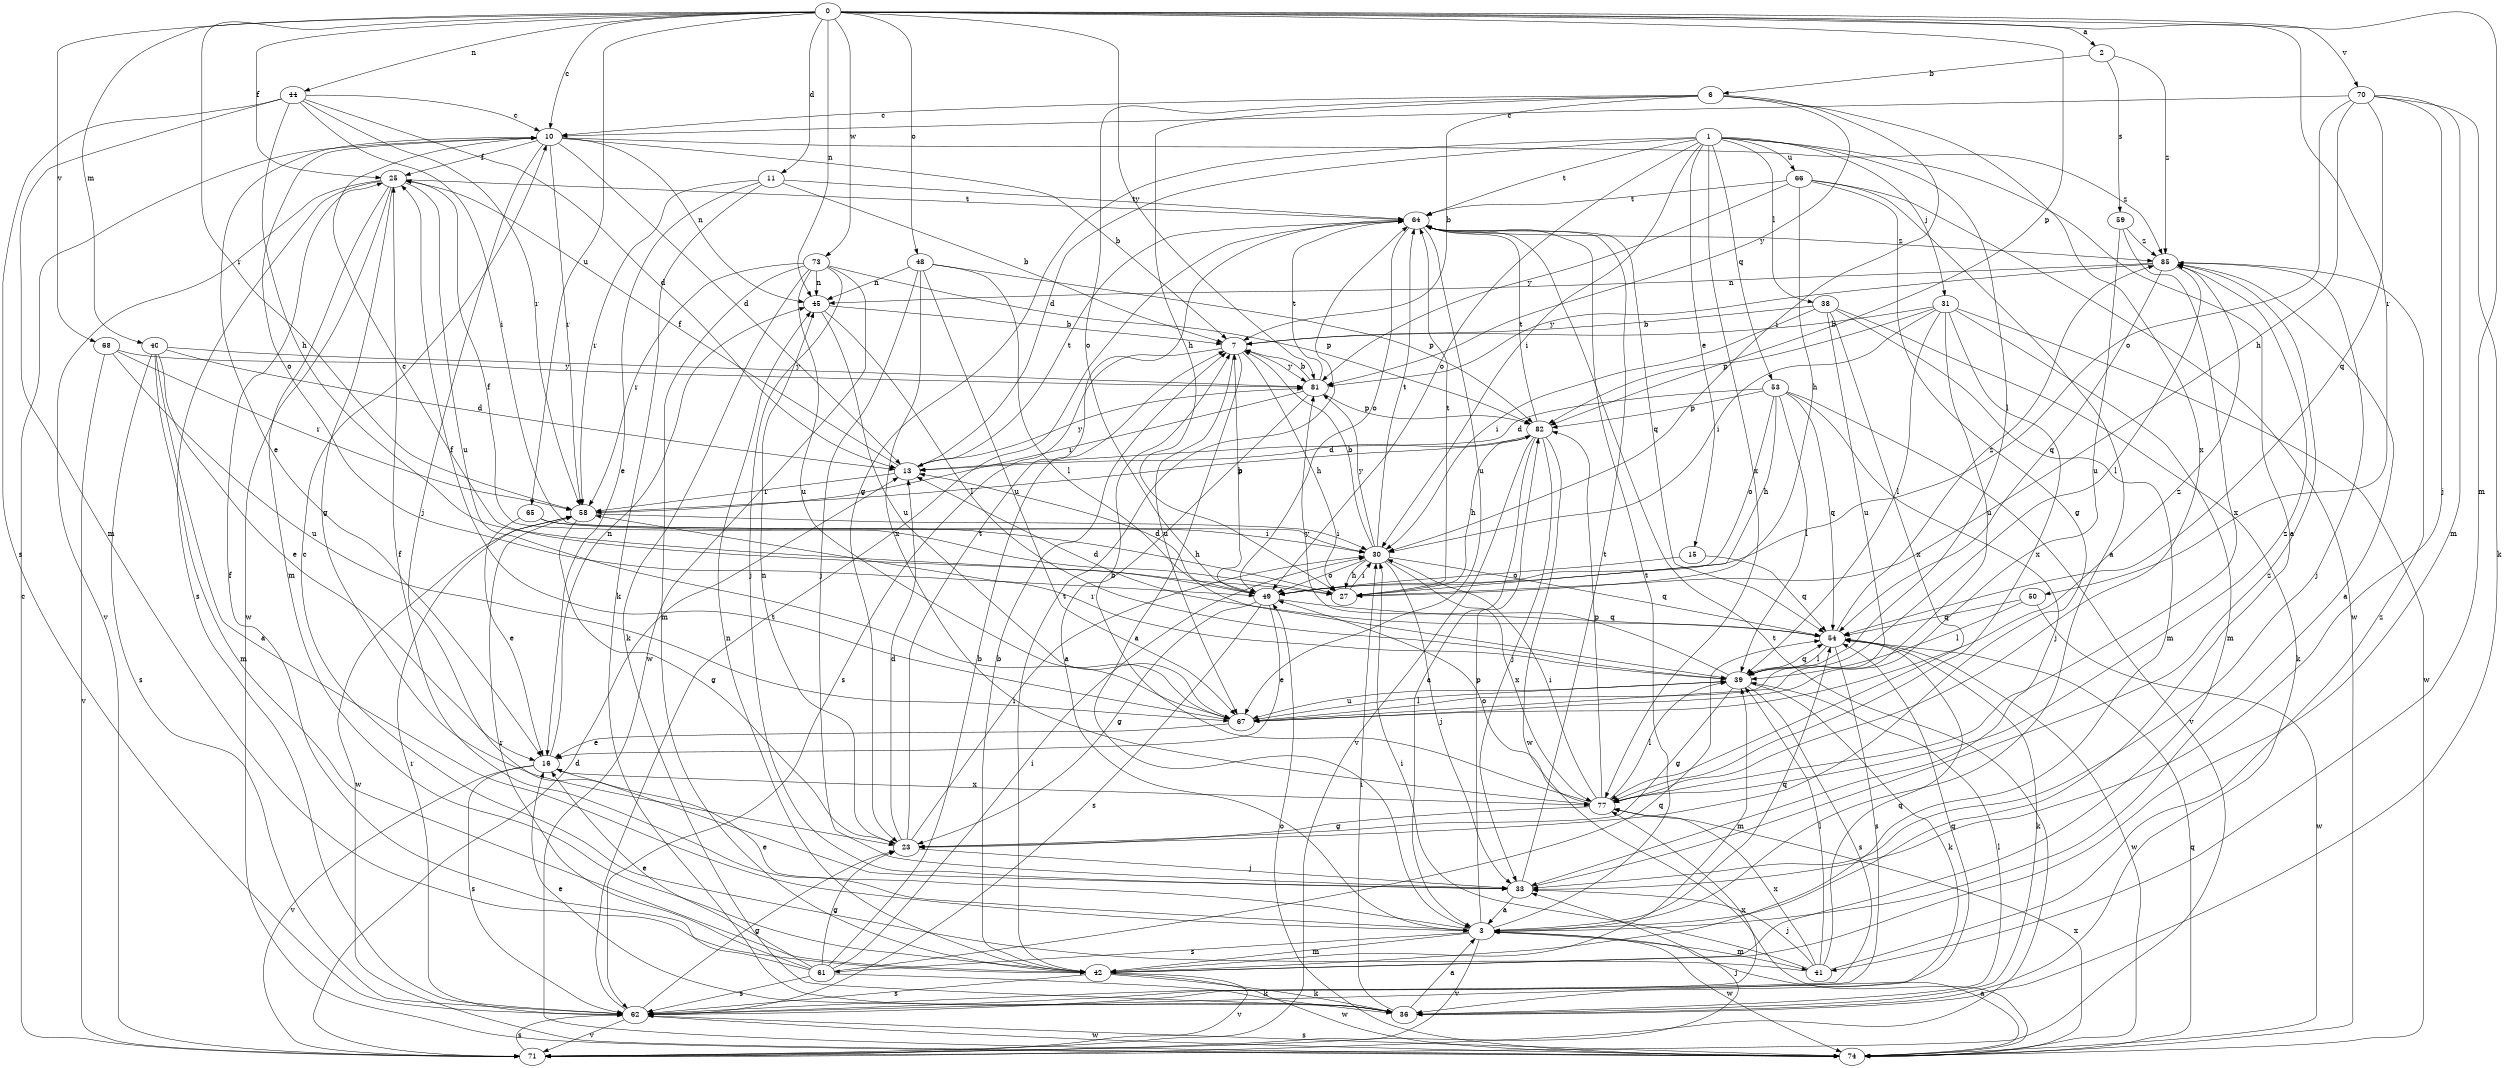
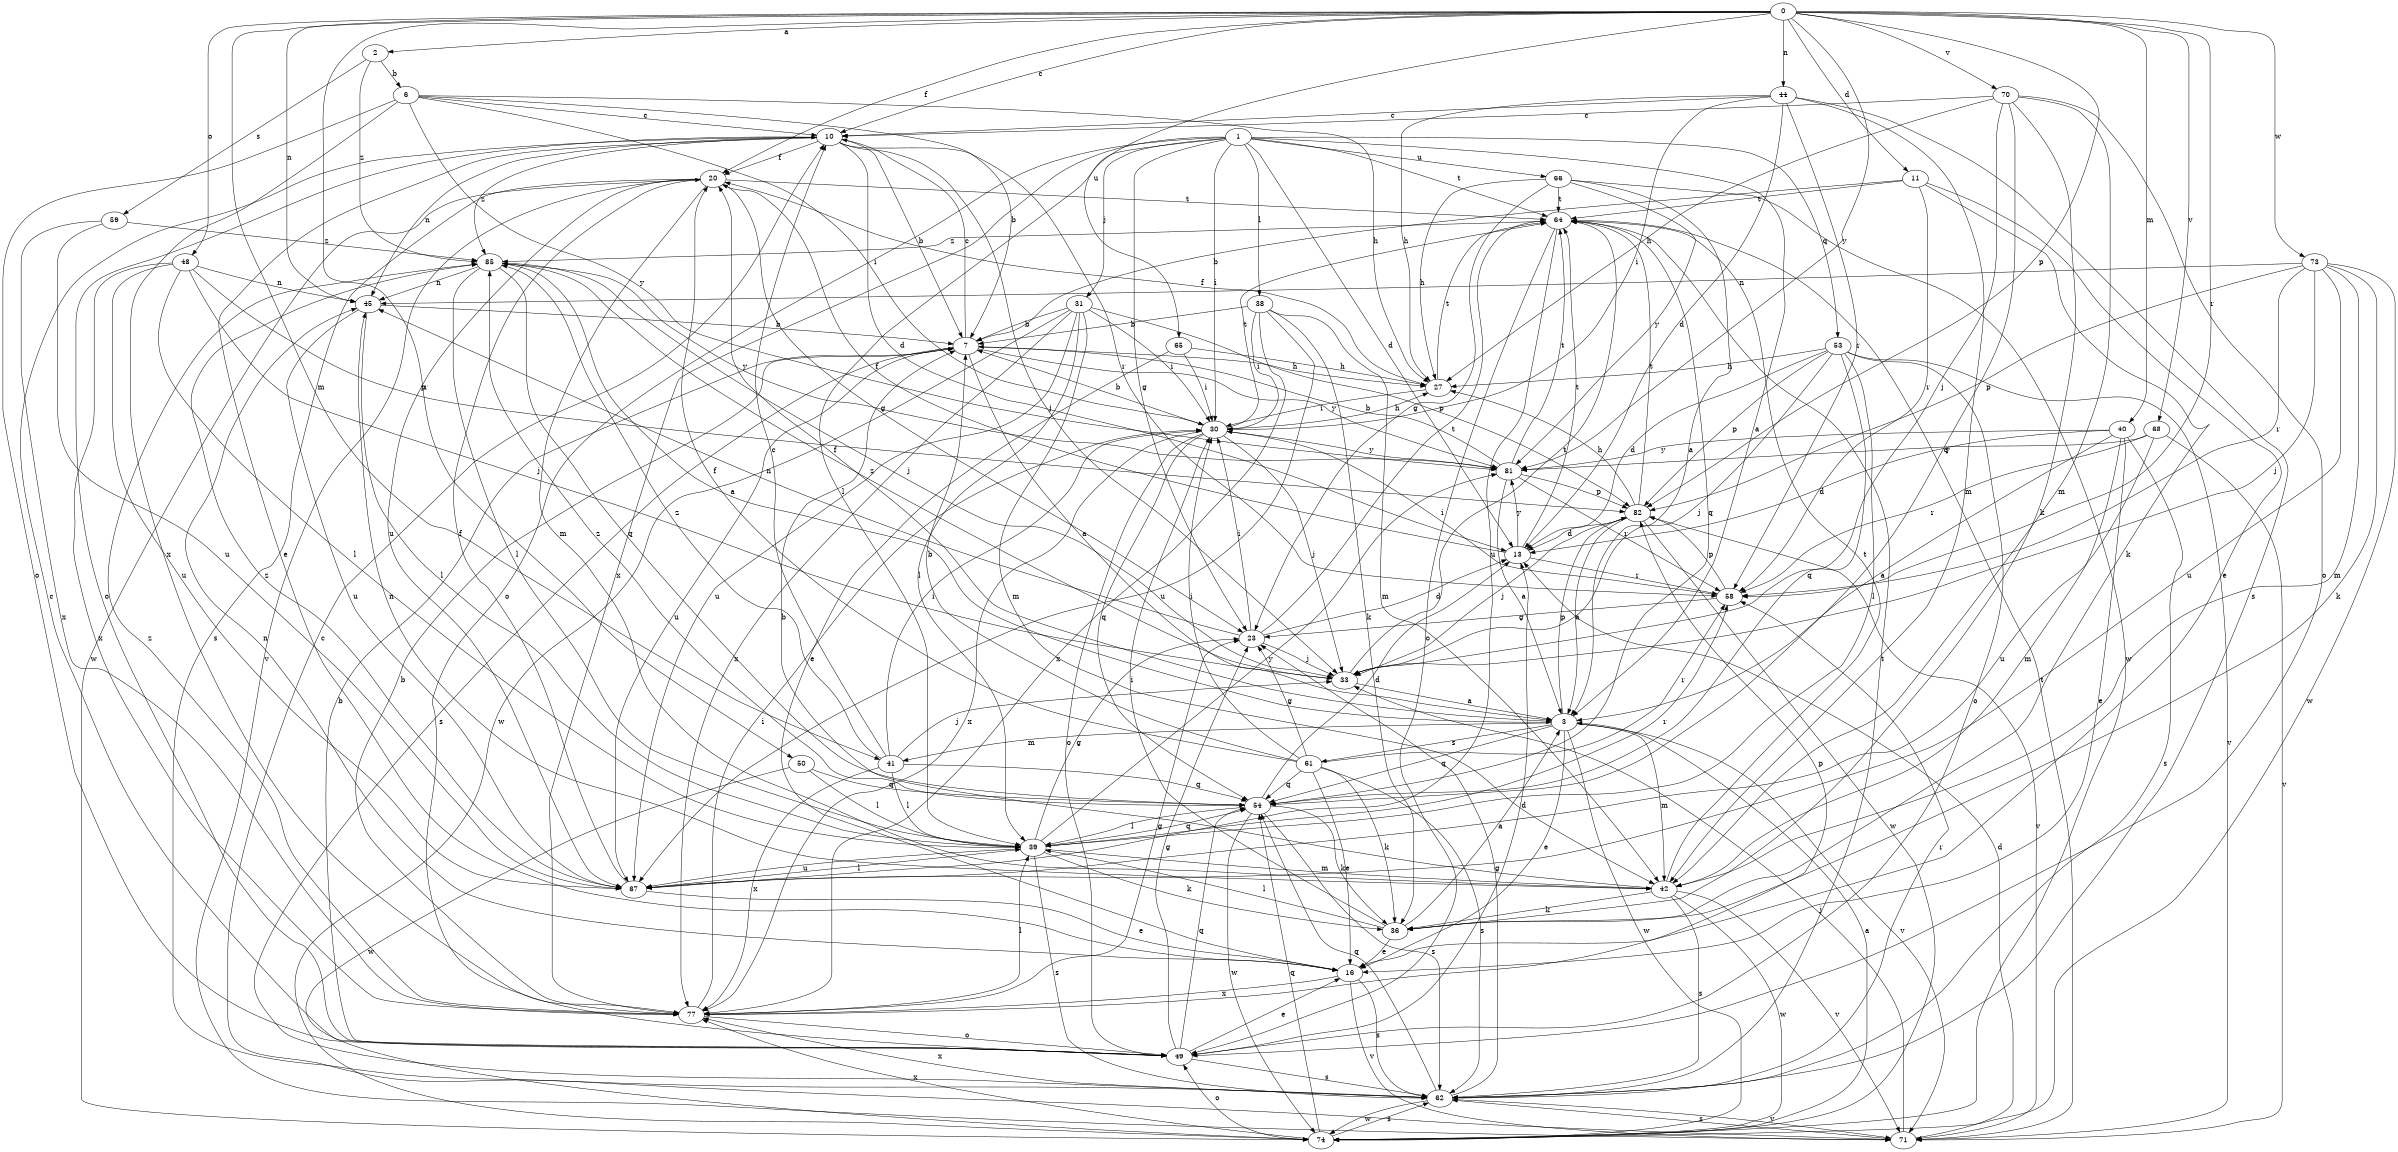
node "25": label "25" -> "20"
edge "7" -> "10": added, label "c"
node "15": removed
edge "3" -> "64": removed, label "t"
edge "42" -> "39": reversed
edge "58" -> "74": removed, label "w"
